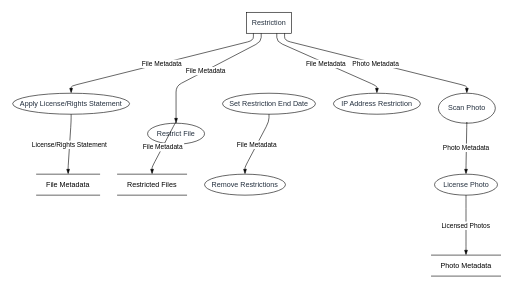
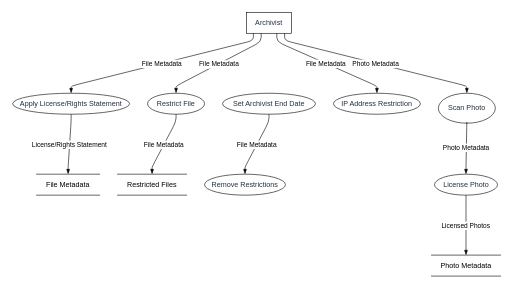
node "Restriction": label "Restriction" -> "Archivist"
node "Set Restriction End Date": label "Set Restriction End Date" -> "Set Archivist End Date"
node "Restrict File": moved (176, 134) -> (176, 104)
